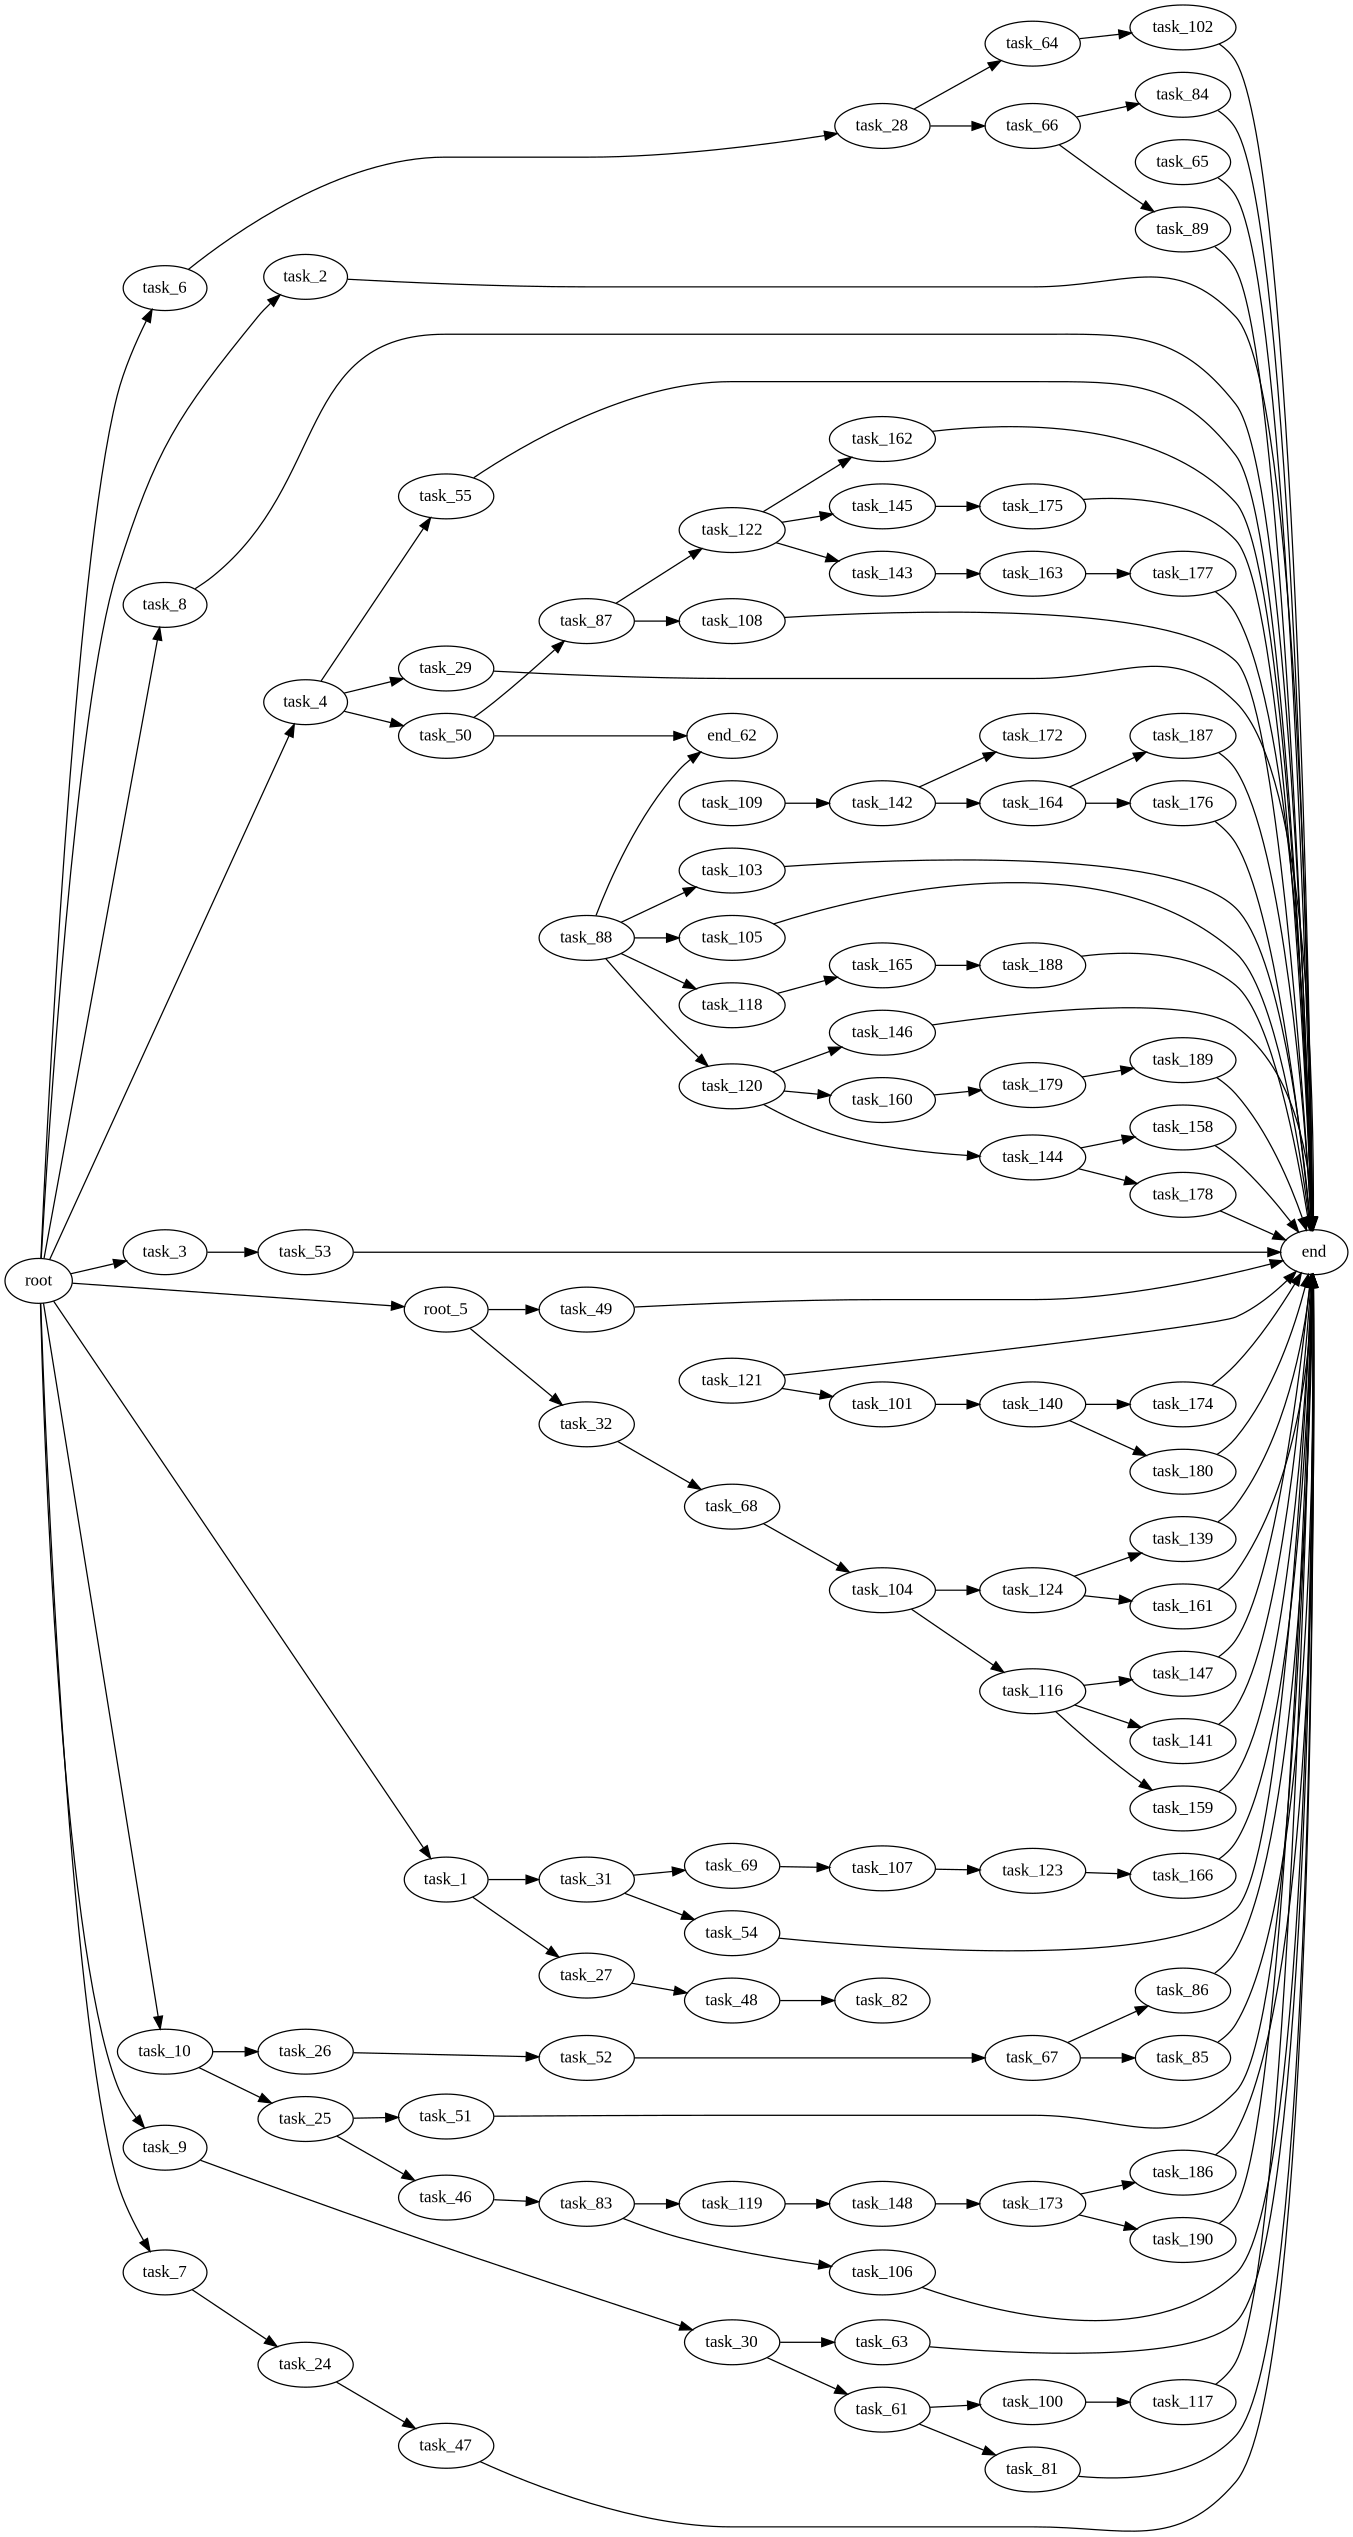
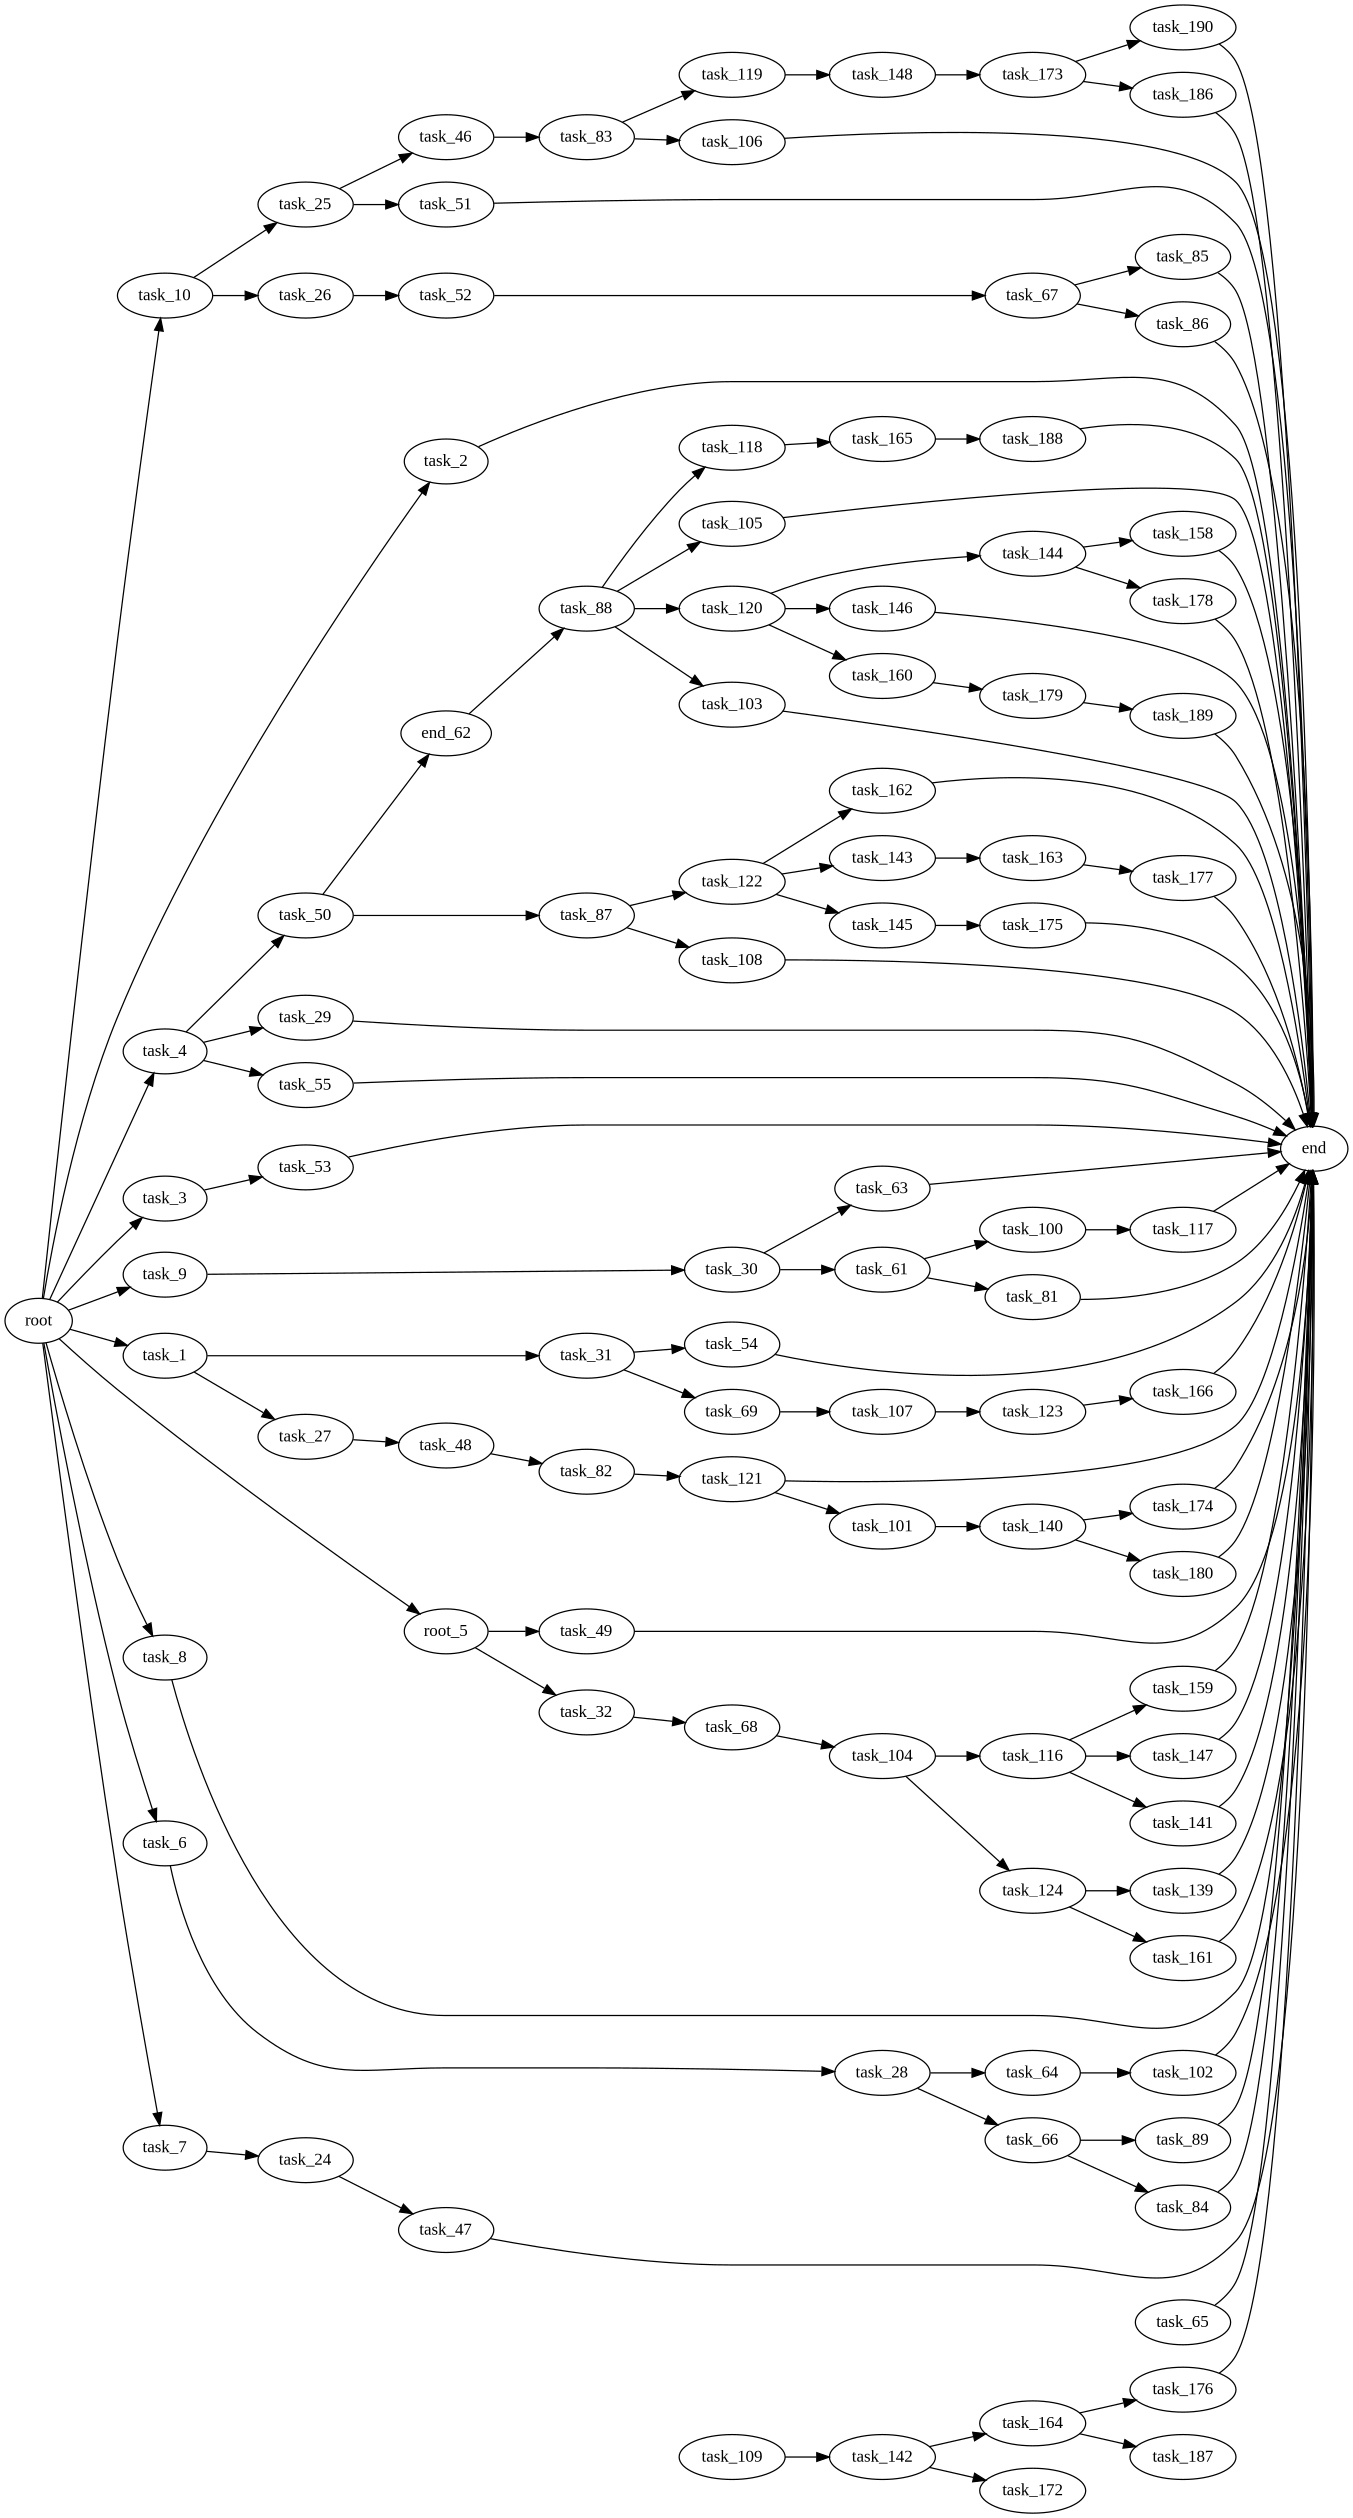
edge "task_88" -> "end_62": reversed
edge "task_187" -> "end": removed
edge "task_82" -> "task_121": added
